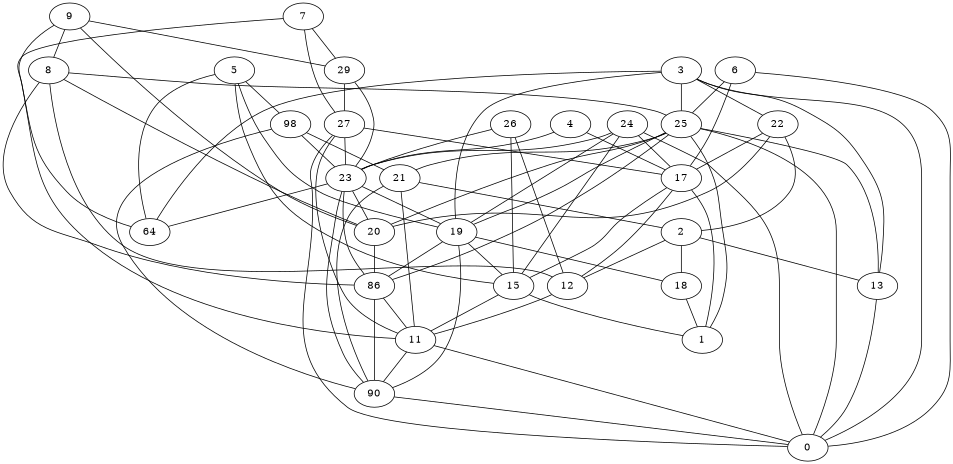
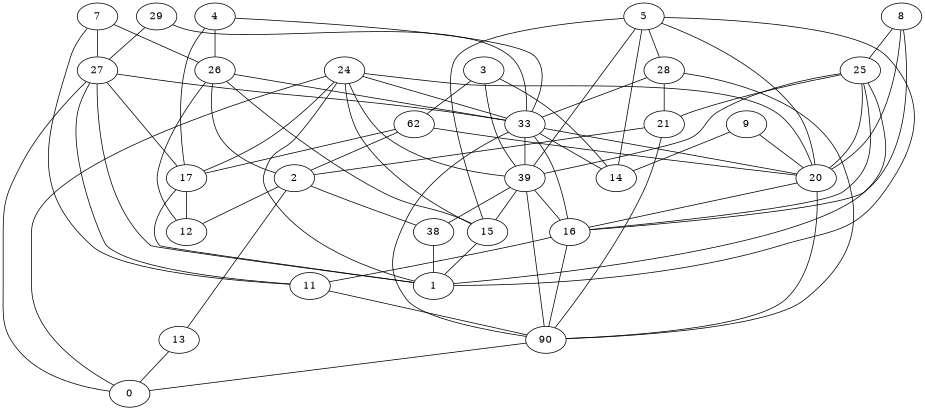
edge "9" -- "8": removed
edge "9" -- "29": removed
edge "4" -- "26": added
edge "7" -- "29": now "7" -- "26"
node "6": removed
edge "5" -- "20": added
edge "24" -- "20": added
edge "3" -- "25": removed
node "98": label "98" -> "28"
node "22": label "22" -> "62"
edge "3" -- "13": removed
edge "26" -- "2": added
edge "25" -- "13": removed
node "23": label "23" -> "33"
edge "3" -- "0": removed
edge "24" -- "1": added
edge "5" -- "1": added
node "64": label "64" -> "14"
node "19": label "19" -> "39"
edge "17" -- "15": removed
edge "25" -- "0": removed
edge "27" -- "1": added
edge "21" -- "11": removed
edge "8" -- "12": removed
node "86": label "86" -> "16"
node "18": label "18" -> "38"
edge "15" -- "11": removed
edge "20" -- "90": added
edge "12" -- "11": removed
edge "11" -- "0": removed
